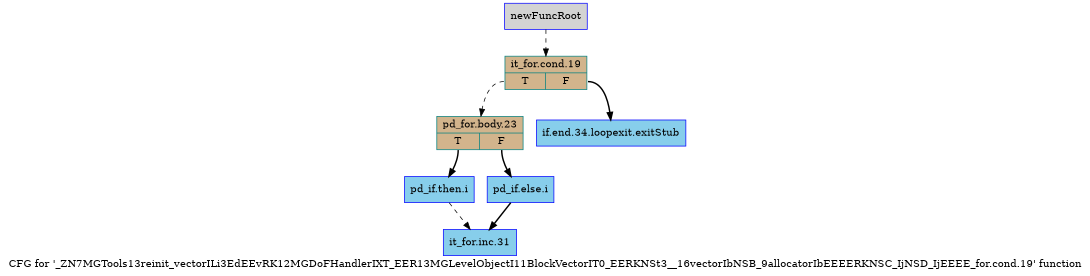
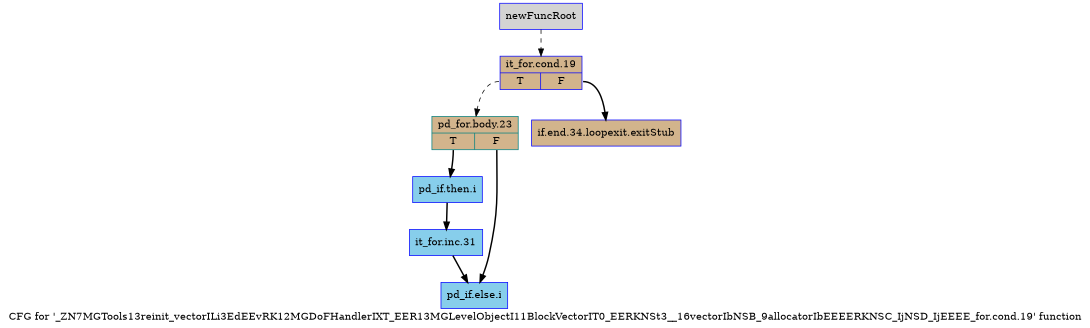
node "it_for.cond.19": color teal -> blue
node "if.end.34.loopexit.exitStub": fillcolor skyblue -> tan
edge "pd_if.then.i" -> "it_for.inc.31": style dashed -> bold
edge "pd_if.else.i" -> "it_for.inc.31": reversed
